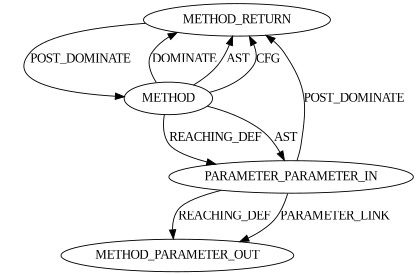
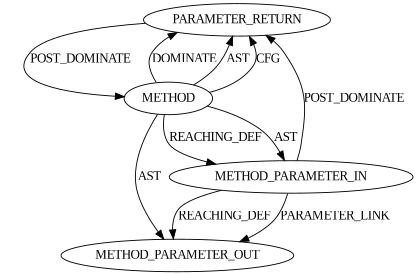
node "METHOD_RETURN": label "METHOD_RETURN" -> "PARAMETER_RETURN"
edge "METHOD" -> "METHOD_PARAMETER_OUT": added, label "AST"
node "PARAMETER_PARAMETER_IN": label "PARAMETER_PARAMETER_IN" -> "METHOD_PARAMETER_IN"
